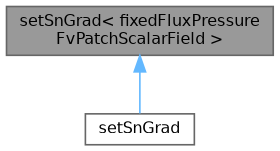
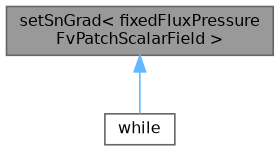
node "setSnGrad": label "setSnGrad" -> "while"
